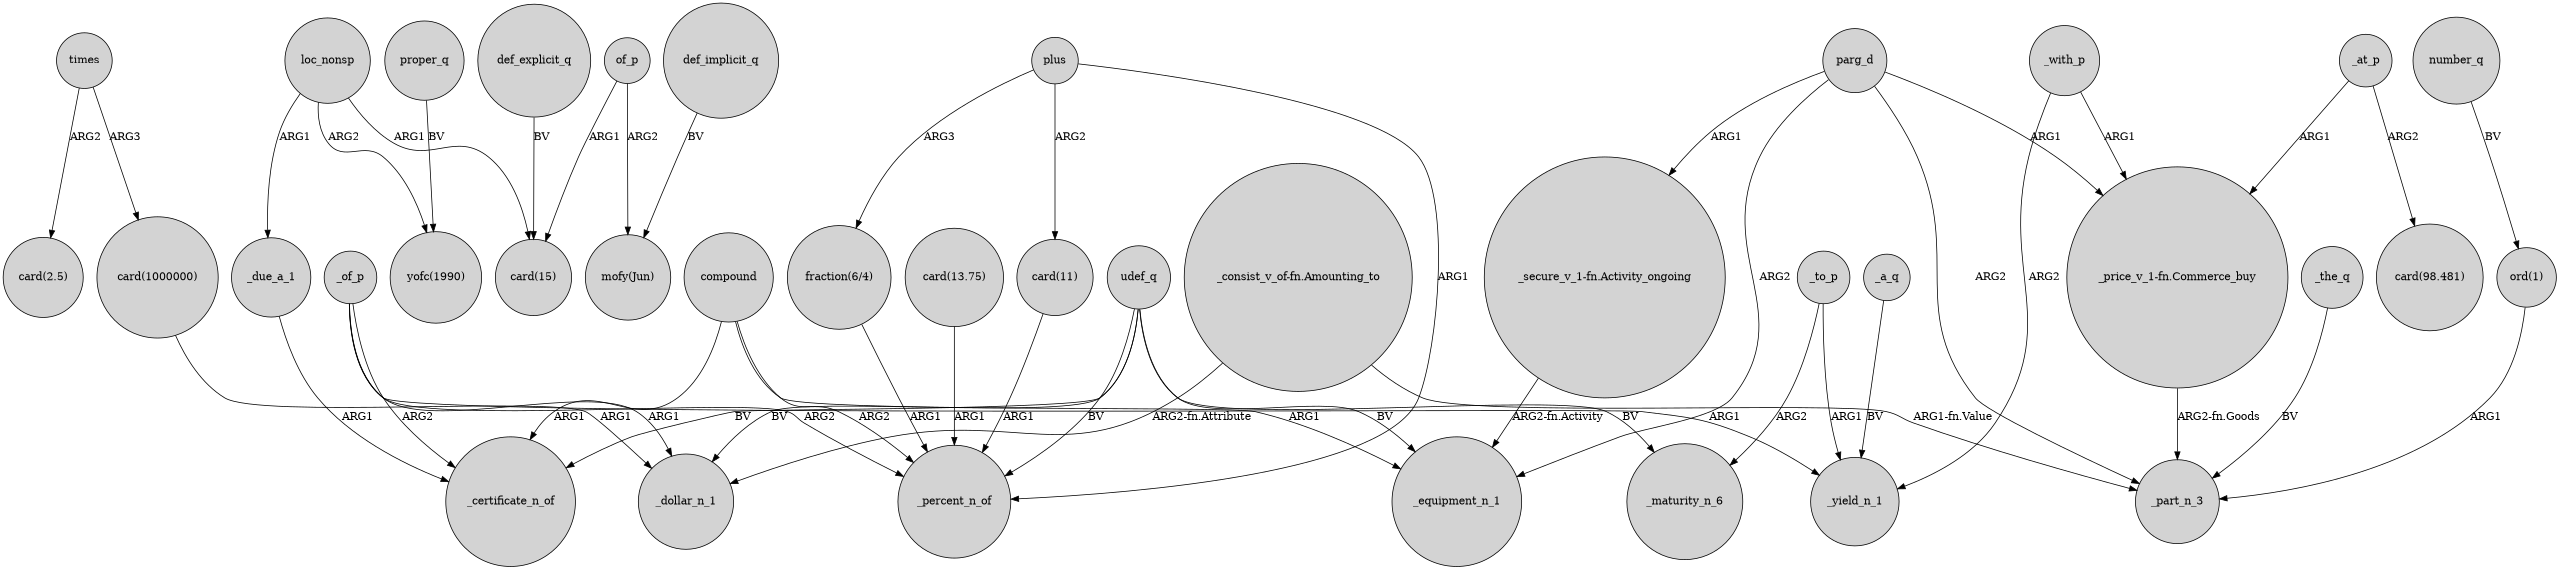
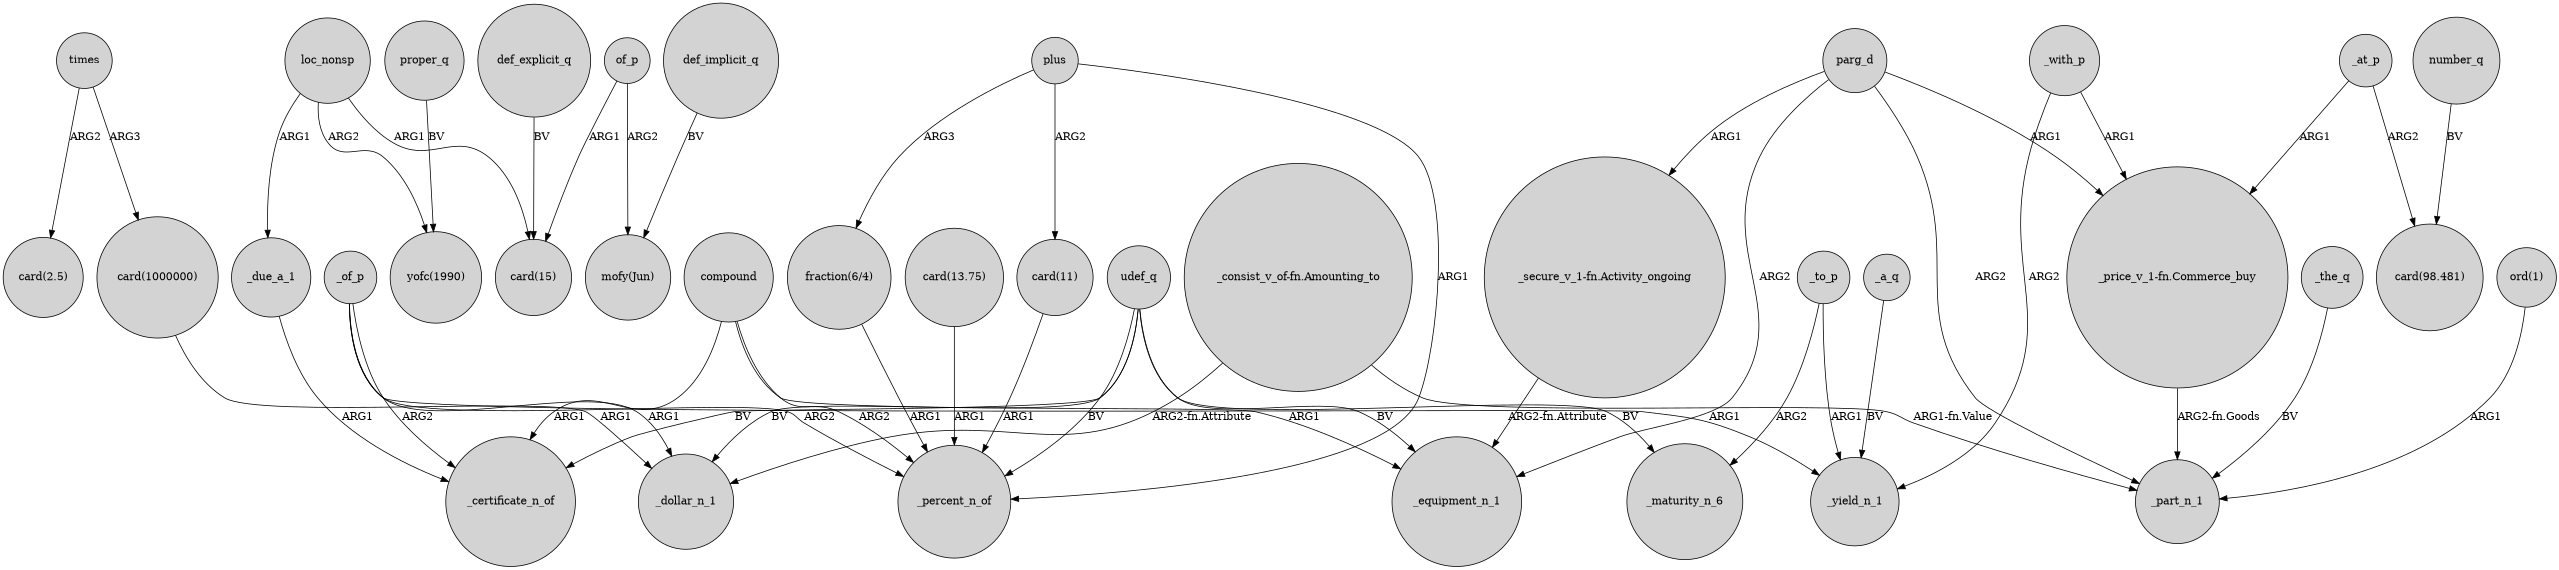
edge "number_q" -> "ord(1)": now "number_q" -> "card(98.481)"
edge "_secure_v_1-fn.Activity_ongoing" -> "_equipment_n_1": label "ARG2-fn.Activity" -> "ARG2-fn.Attribute"
node "_part_n_3": label "_part_n_3" -> "_part_n_1"
